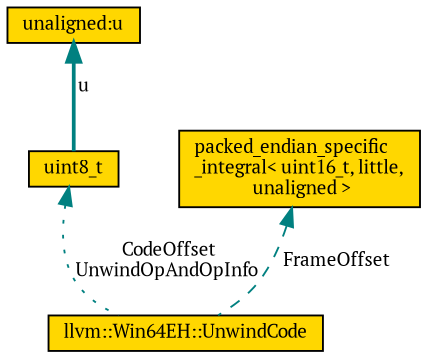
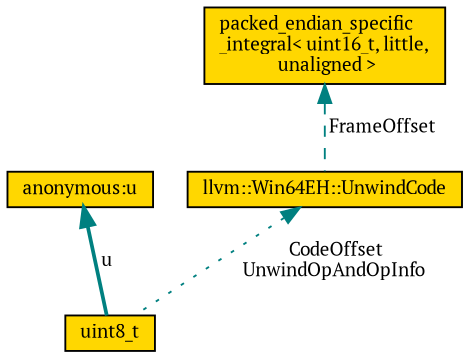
node "unaligned:u": label "unaligned:u" -> "anonymous:u"
edge "llvm::Win64EH::UnwindCode" -> "uint8_t": reversed
